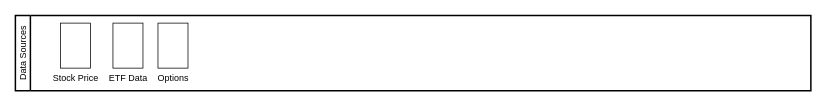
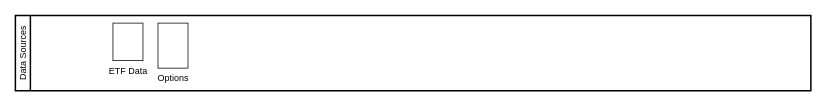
node "Stock Price": removed
node "ETF Data": size 30x45 -> 30x38
